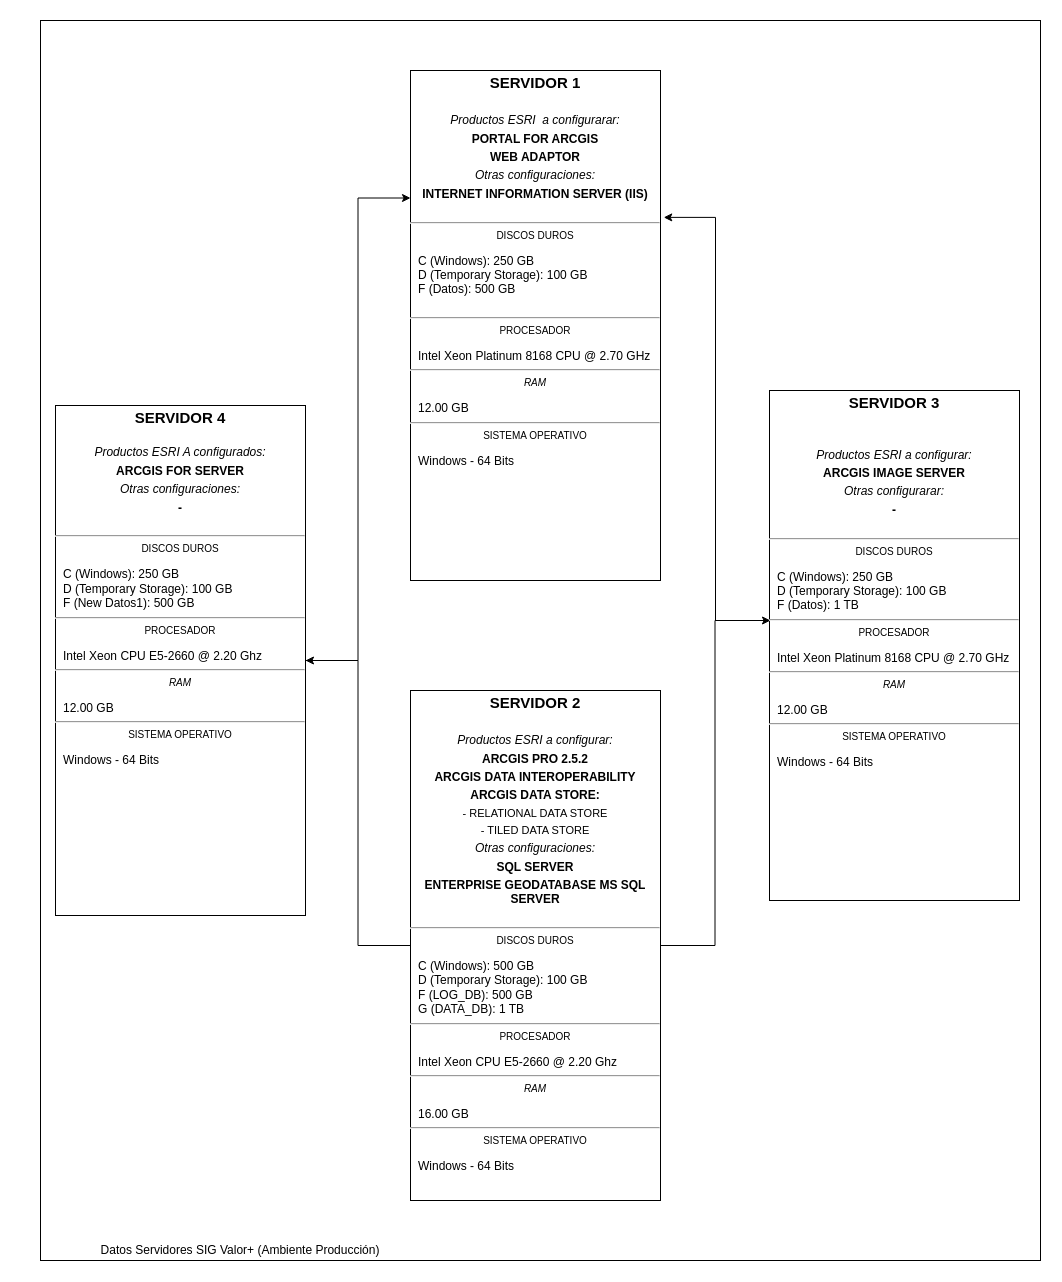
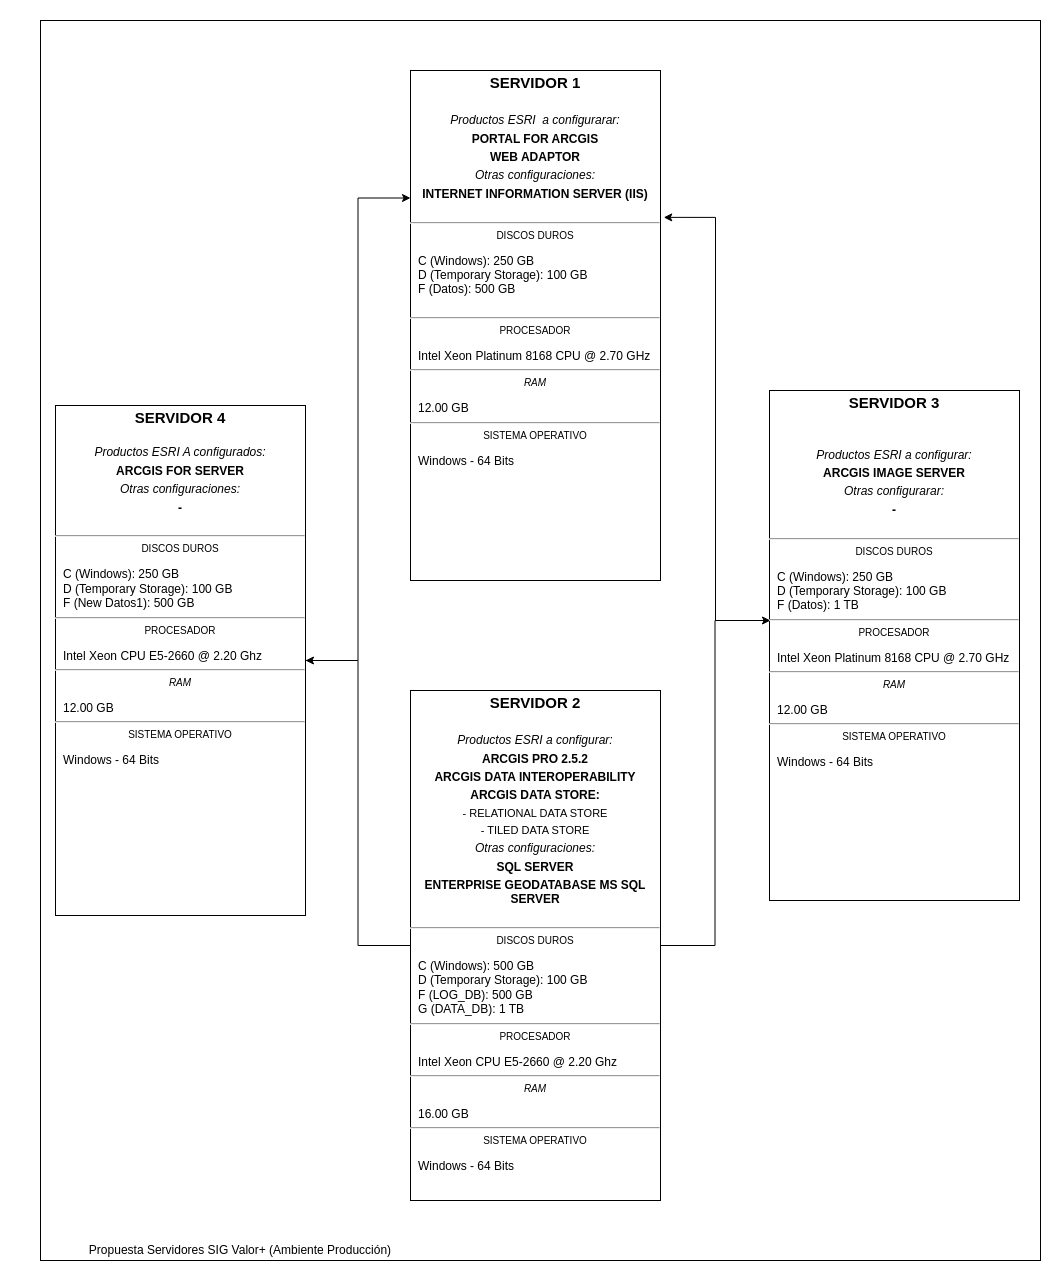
node "Datos Servidores SIG Valor+ (Ambiente Producción)": label "Datos Servidores SIG Valor+ (Ambiente Producción)" -> "Propuesta Servidores SIG Valor+ (Ambiente Producción)"
